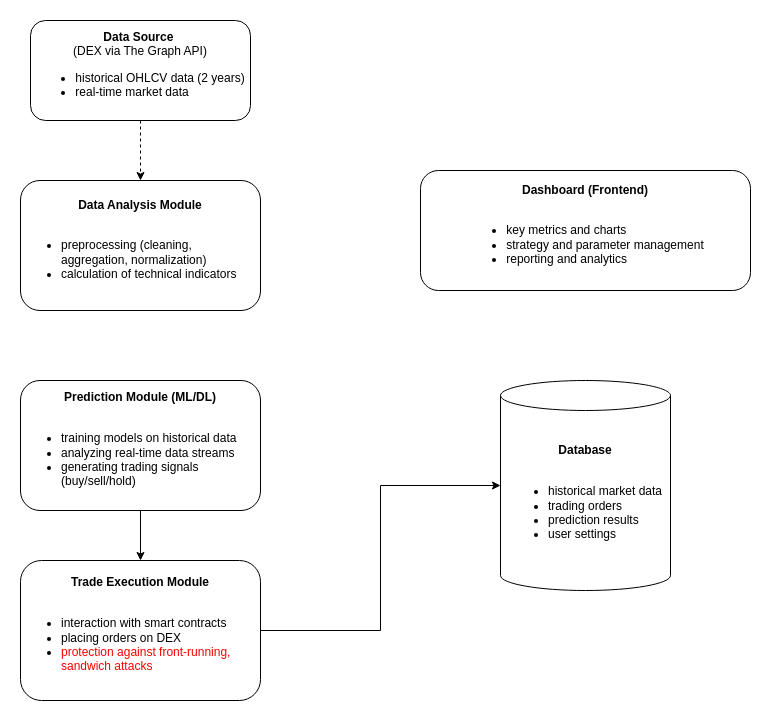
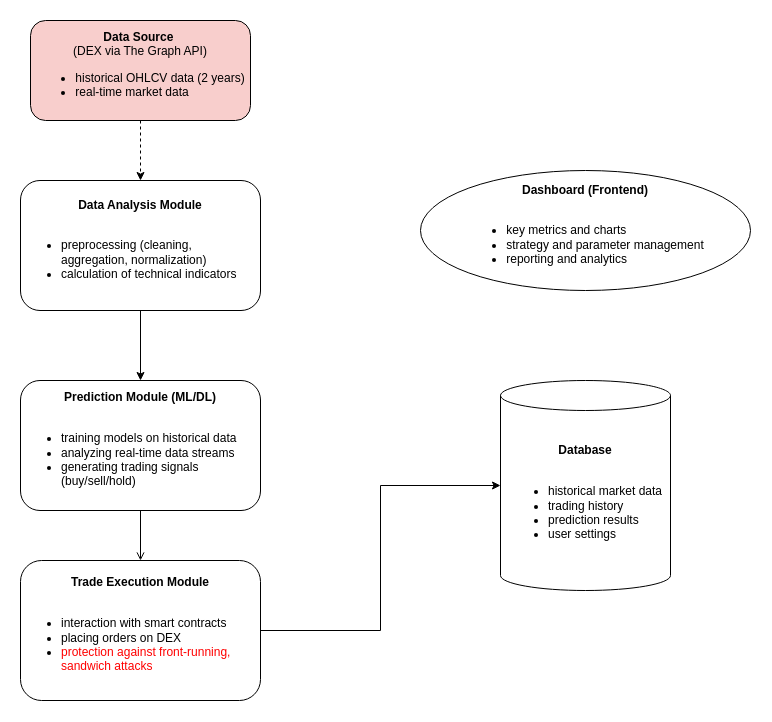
node "Data Source (DEX via The Graph API) historical OHLCV data (2 years) real-time market data": fillcolor #ffffff -> #f8cecc
node "Dashboard (Frontend) key metrics and charts strategy and parameter management reporting and analytics": shape rounded rectangle -> ellipse
edge "Data Analysis Module preprocessing (cleaning, aggregation, normalization) calculation of technical indicators" -> "Prediction Module (ML/DL) training models on historical data analyzing real-time data streams generating trading signals (buy/sell/hold)": added
node "Database historical market data trading orders prediction results user settings": label "Database historical market data trading orders prediction results user settings" -> "Database historical market data trading history prediction results user settings"
edge "Prediction Module (ML/DL) training models on historical data analyzing real-time data streams generating trading signals (buy/sell/hold)" -> "Trade Execution Module interaction with smart contracts placing orders on DEX protection against front-running, sandwich attacks": arrowhead classic -> open
